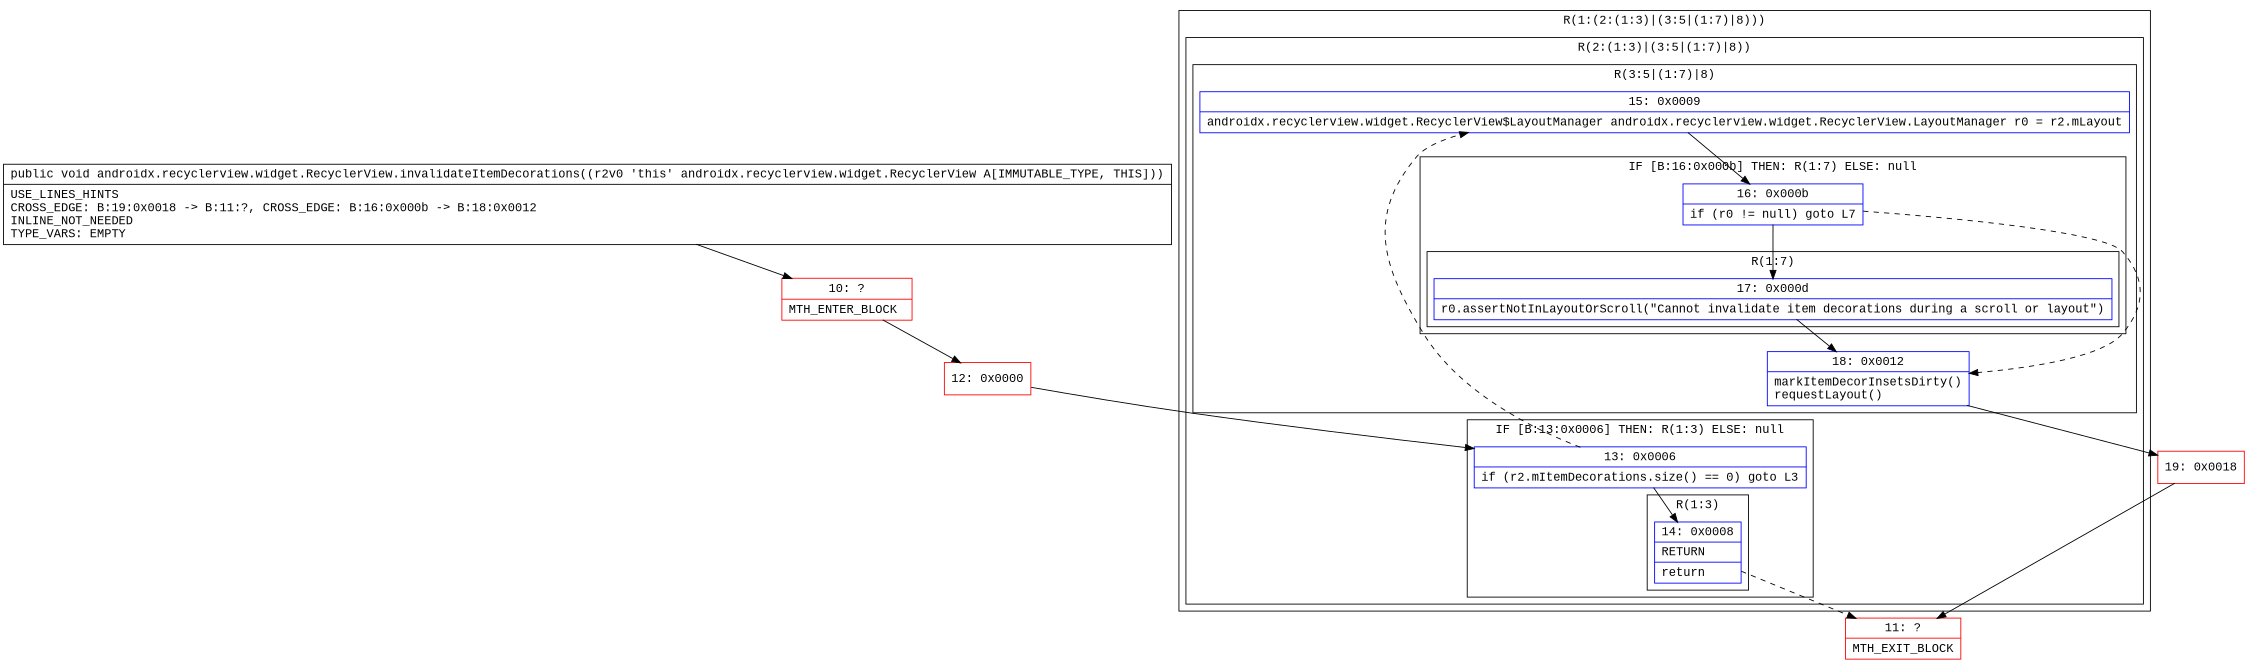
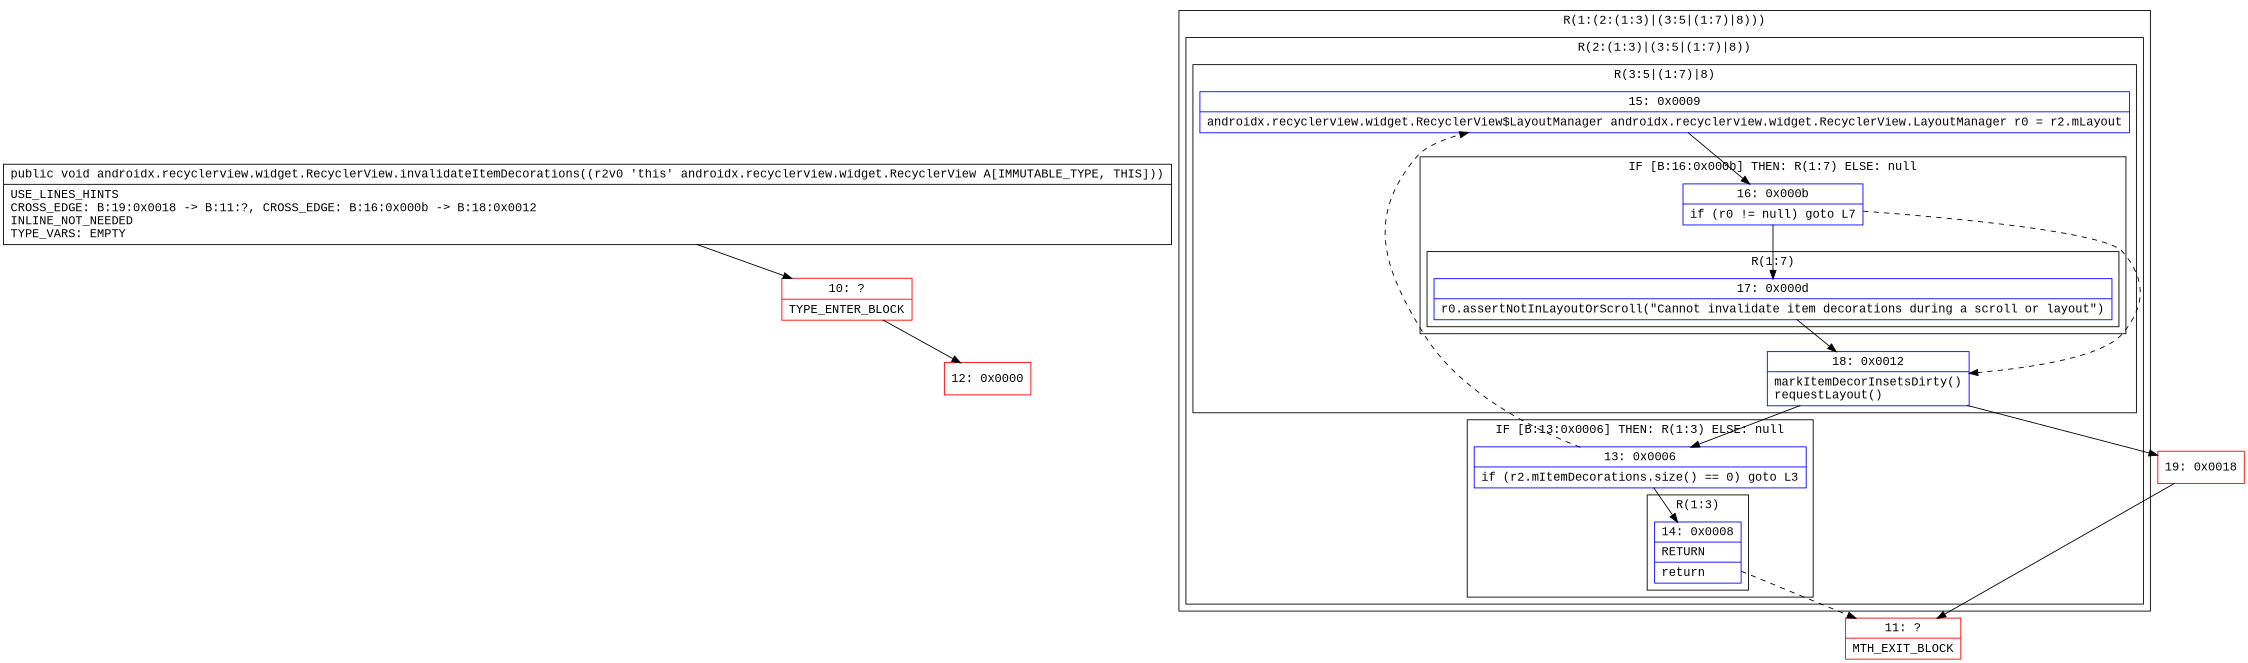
node "10: ?": text "MTH_ENTER_BLOCK" -> "TYPE_ENTER_BLOCK"
edge "12: 0x0000" -> "13: 0x0006": now "18: 0x0012" -> "13: 0x0006"
